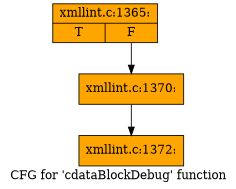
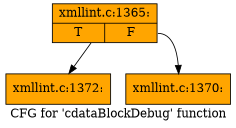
edge "xmllint.c:1370:" -> "xmllint.c:1372:": now "xmllint.c:1365:" -> "xmllint.c:1372:"
